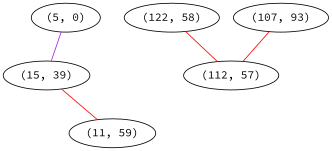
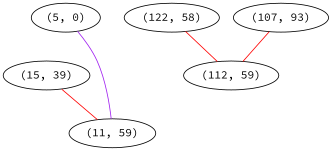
edge "(5, 0)" -- "(15, 39)": now "(5, 0)" -- "(11, 59)"
node "(112, 57)": label "(112, 57)" -> "(112, 59)"
